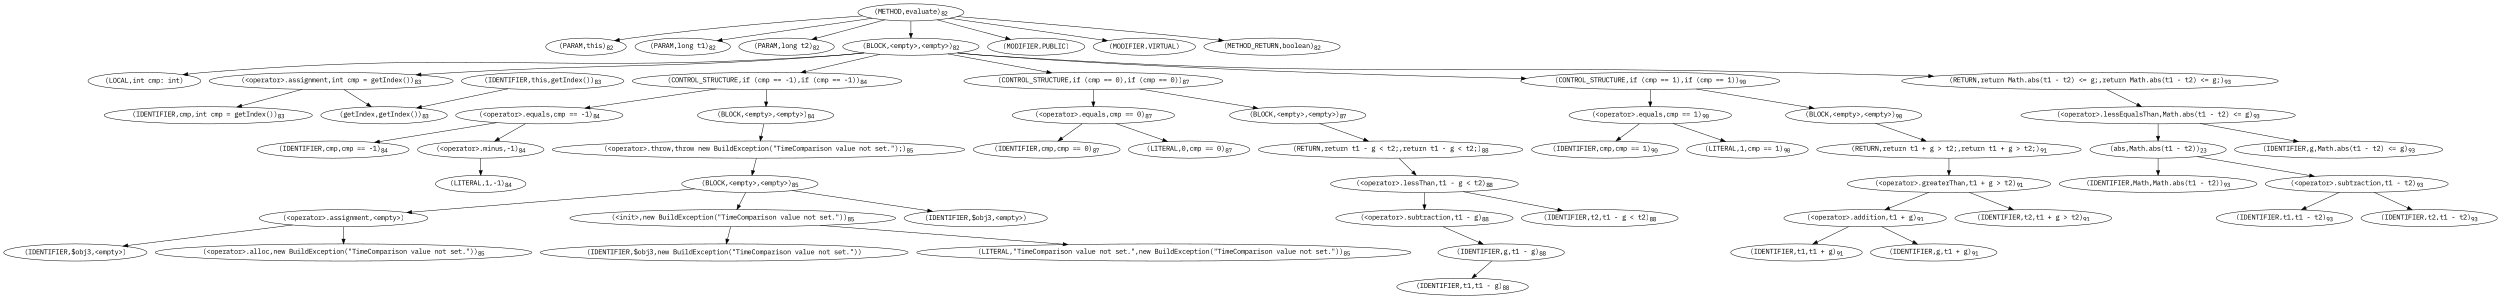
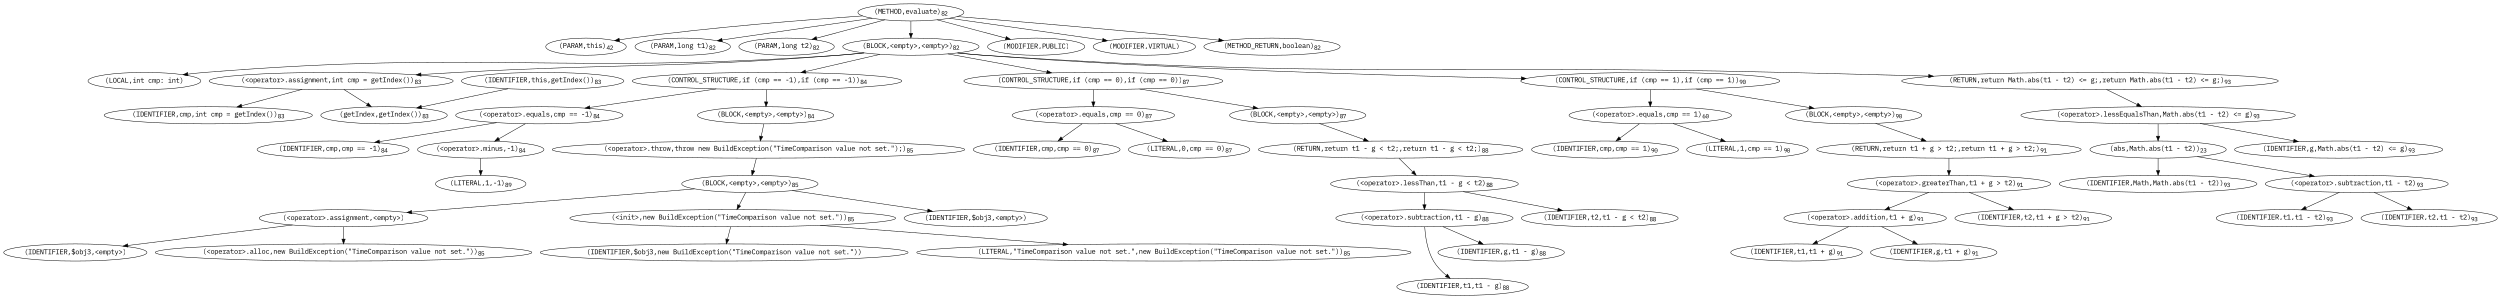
node "(PARAM,this)": text "82" -> "42"
node "(<operator>.equals,cmp == 1)": text "90" -> "60"
node "(LITERAL,1,-1)": text "84" -> "89"
edge "(IDENTIFIER,g,t1 - g)" -> "(IDENTIFIER,t1,t1 - g)": now "(<operator>.subtraction,t1 - g)" -> "(IDENTIFIER,t1,t1 - g)"
